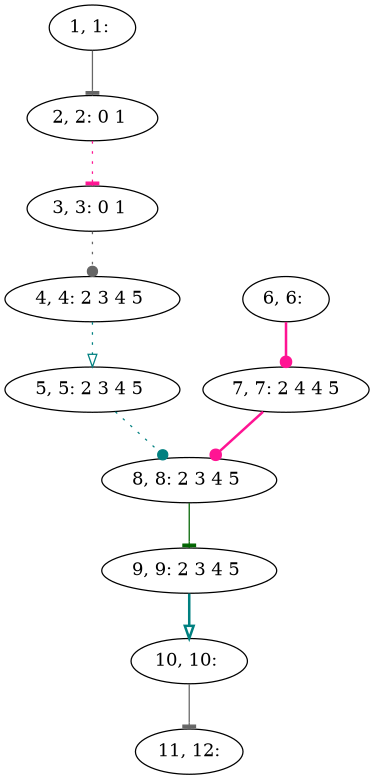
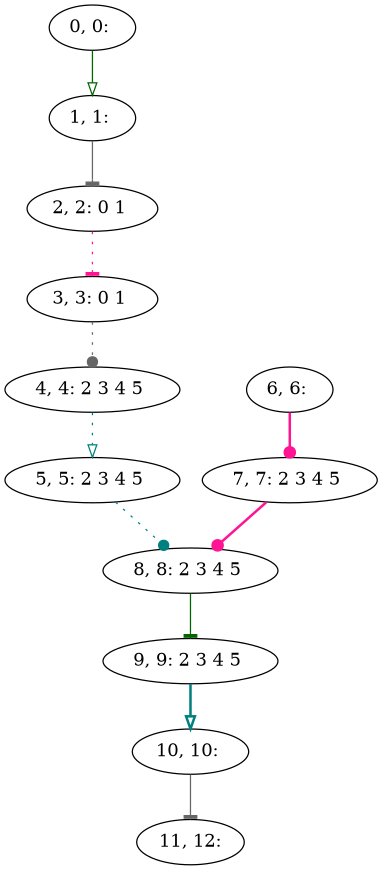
node "0, 0:": added
node "7, 7: 2 4 4 5": label "7, 7: 2 4 4 5" -> "7, 7: 2 3 4 5"
